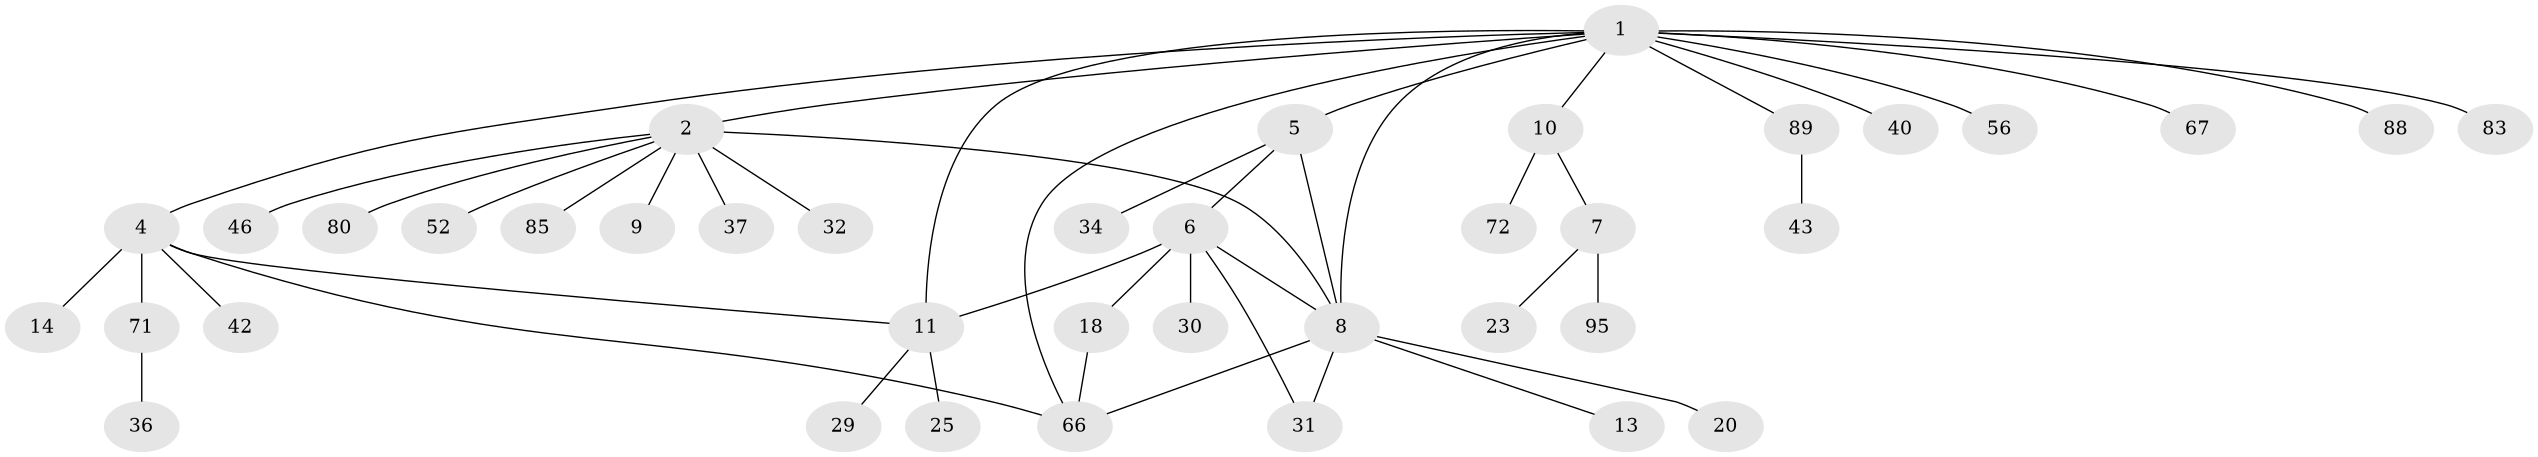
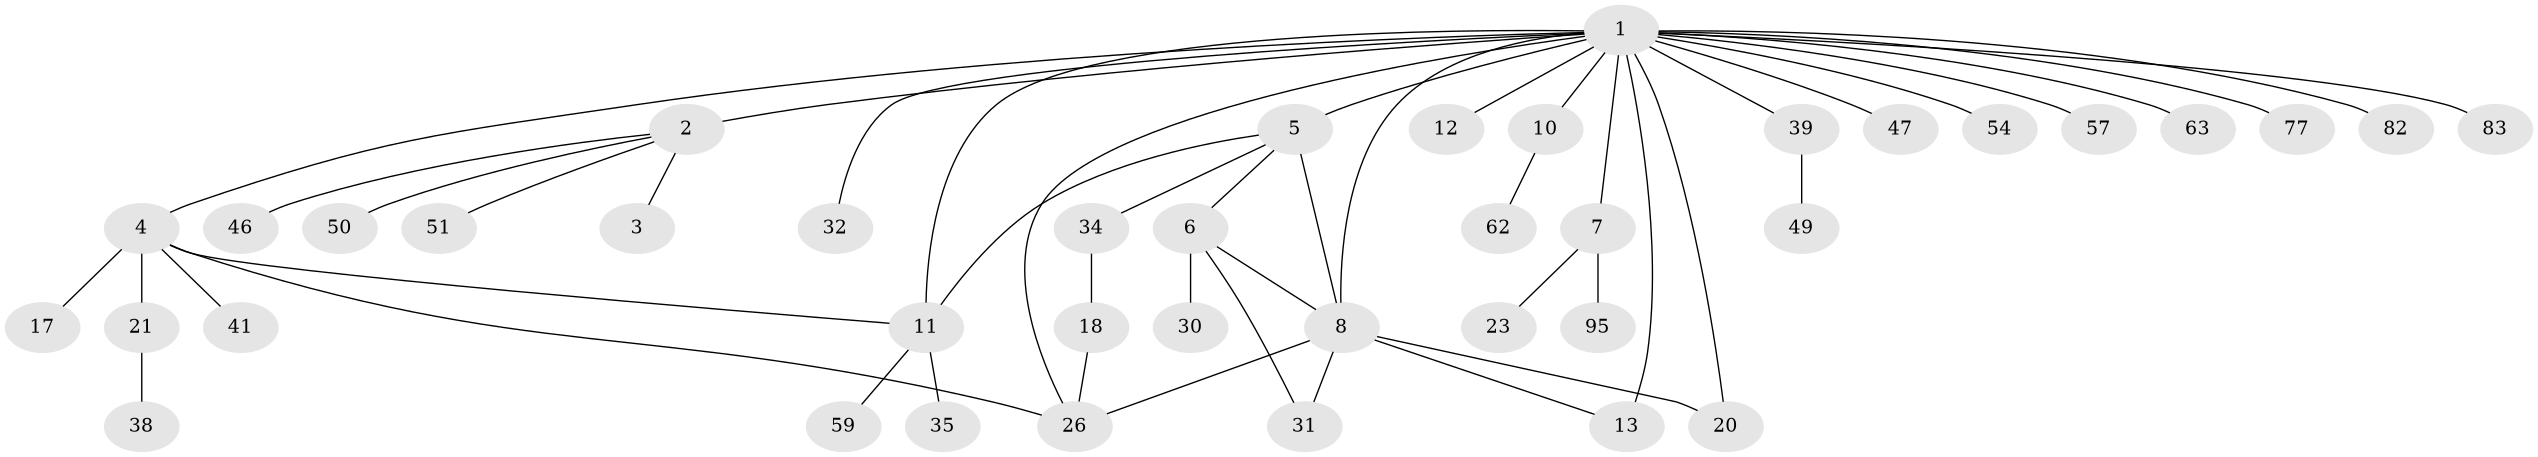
node "12": added
node "89": label "89" -> "39"
node "40": label "40" -> "47"
node "56": label "56" -> "54"
node "57": added
node "67": label "67" -> "63"
node "77": added
node "88": label "88" -> "82"
edge "2" -- "8": removed
edge "2" -- "32": now "1" -- "32"
edge "10" -- "7": now "1" -- "7"
edge "1" -- "20": added
node "80": label "80" -> "50"
node "52": label "52" -> "51"
node "85": removed
node "9": label "9" -> "3"
node "37": removed
node "72": label "72" -> "62"
node "43": label "43" -> "49"
edge "1" -- "13": added
edge "6" -- "18": now "34" -- "18"
edge "6" -- "11": now "5" -- "11"
node "14": label "14" -> "17"
node "71": label "71" -> "21"
node "42": label "42" -> "41"
node "36": label "36" -> "38"
node "29": label "29" -> "59"
node "25": label "25" -> "35"
node "66": label "66" -> "26"
